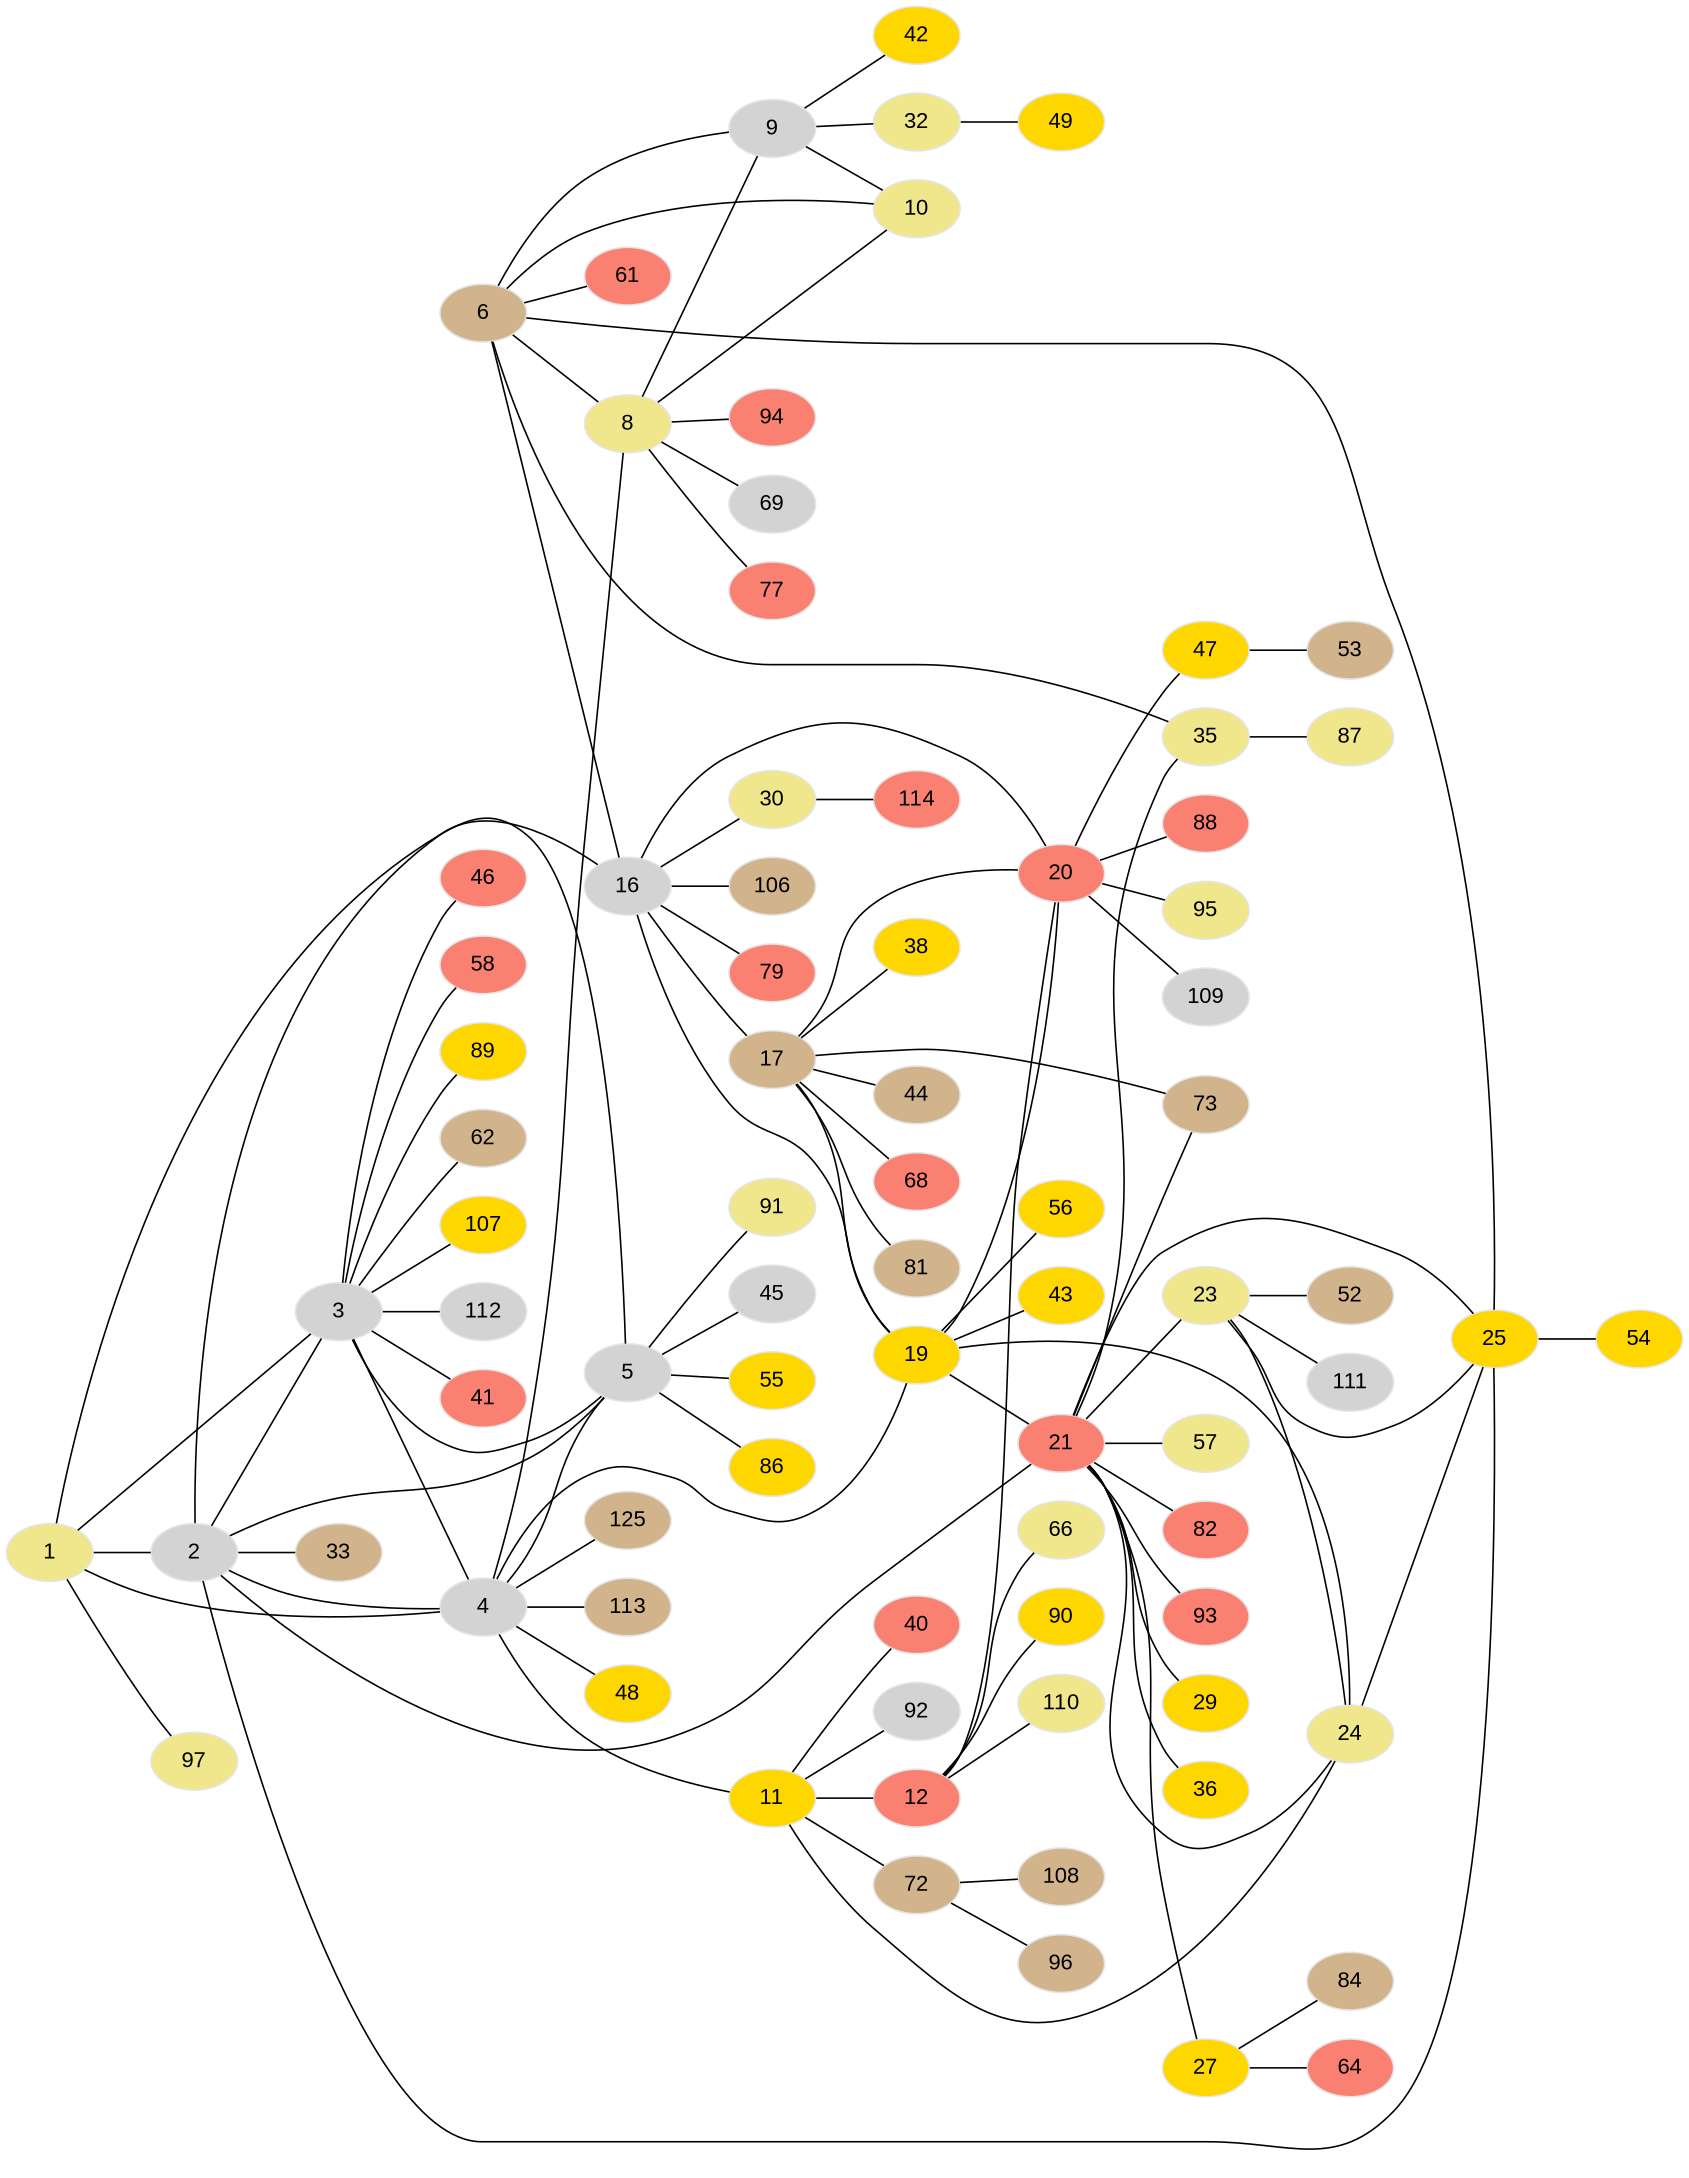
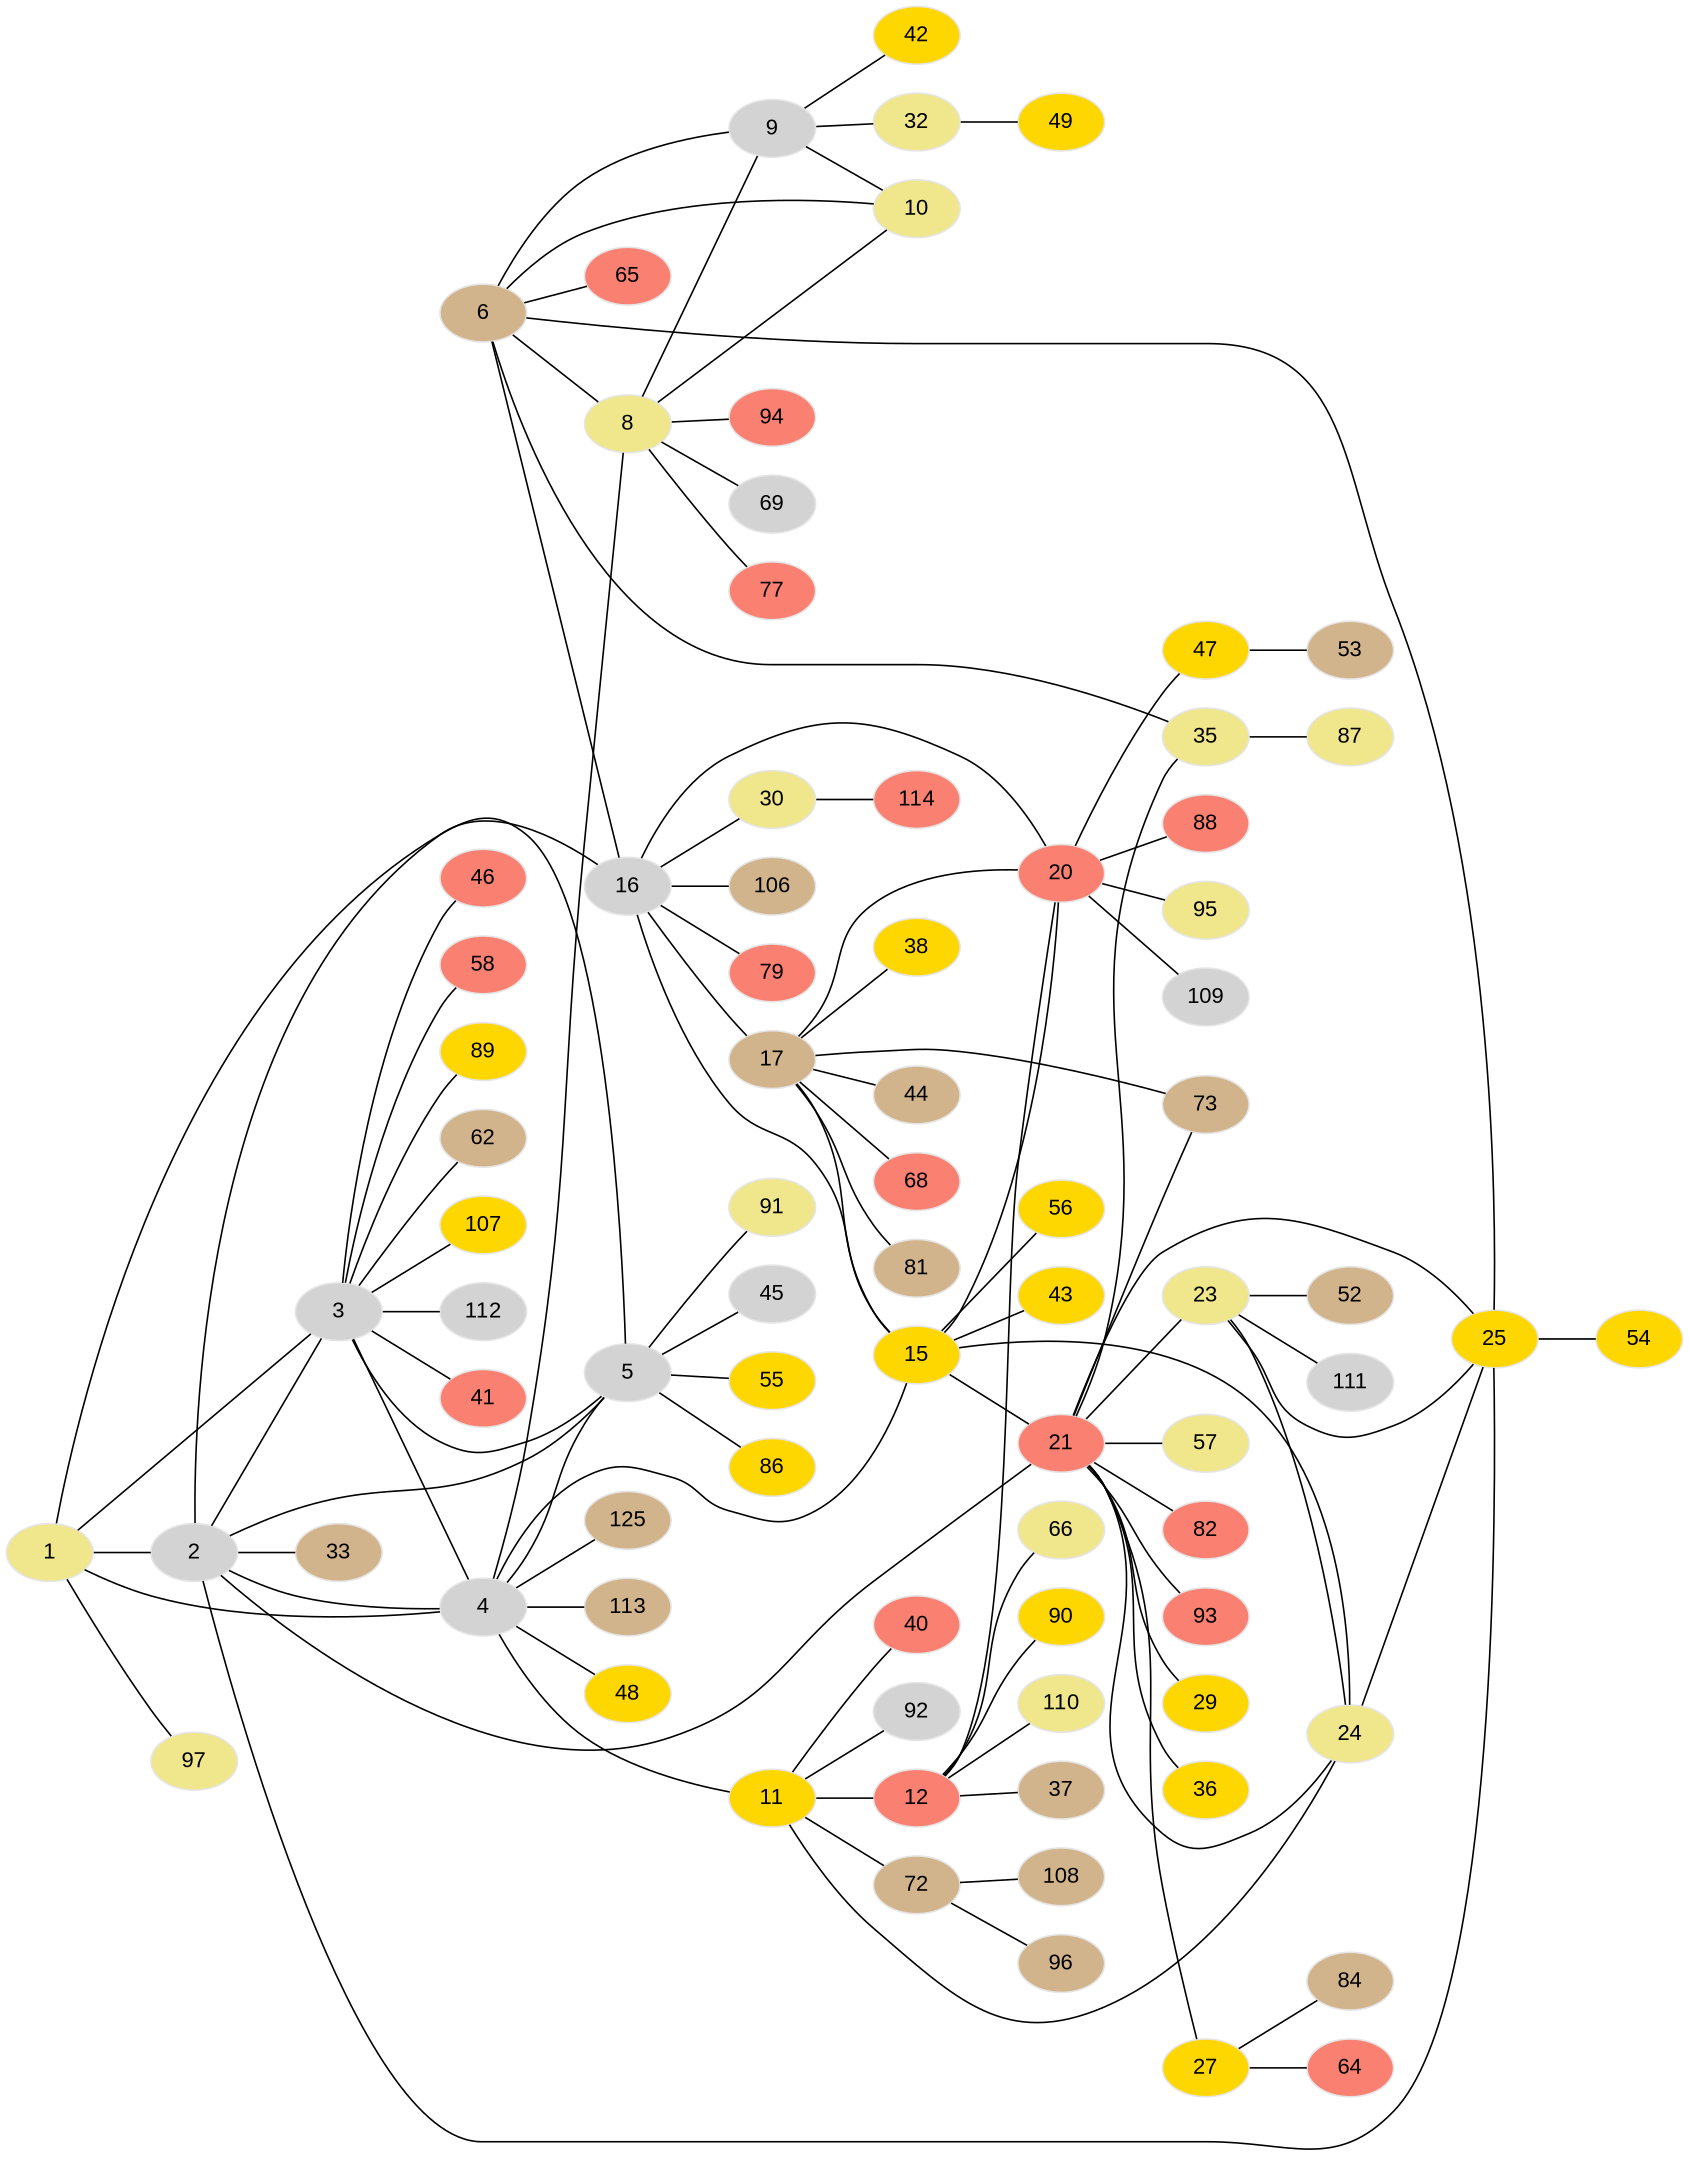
node "61": label "61" -> "65"
node "19": label "19" -> "15"
node "37": added
